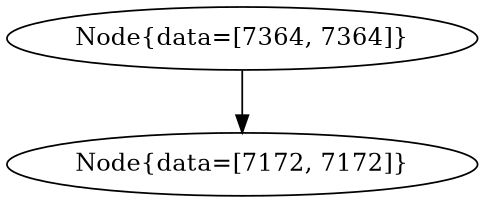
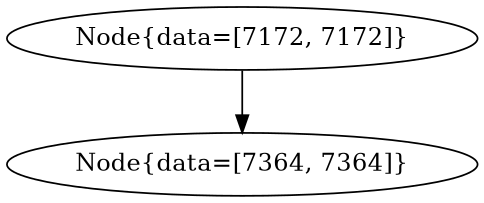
edge "Node{data=[7364, 7364]}" -> "Node{data=[7172, 7172]}": reversed
